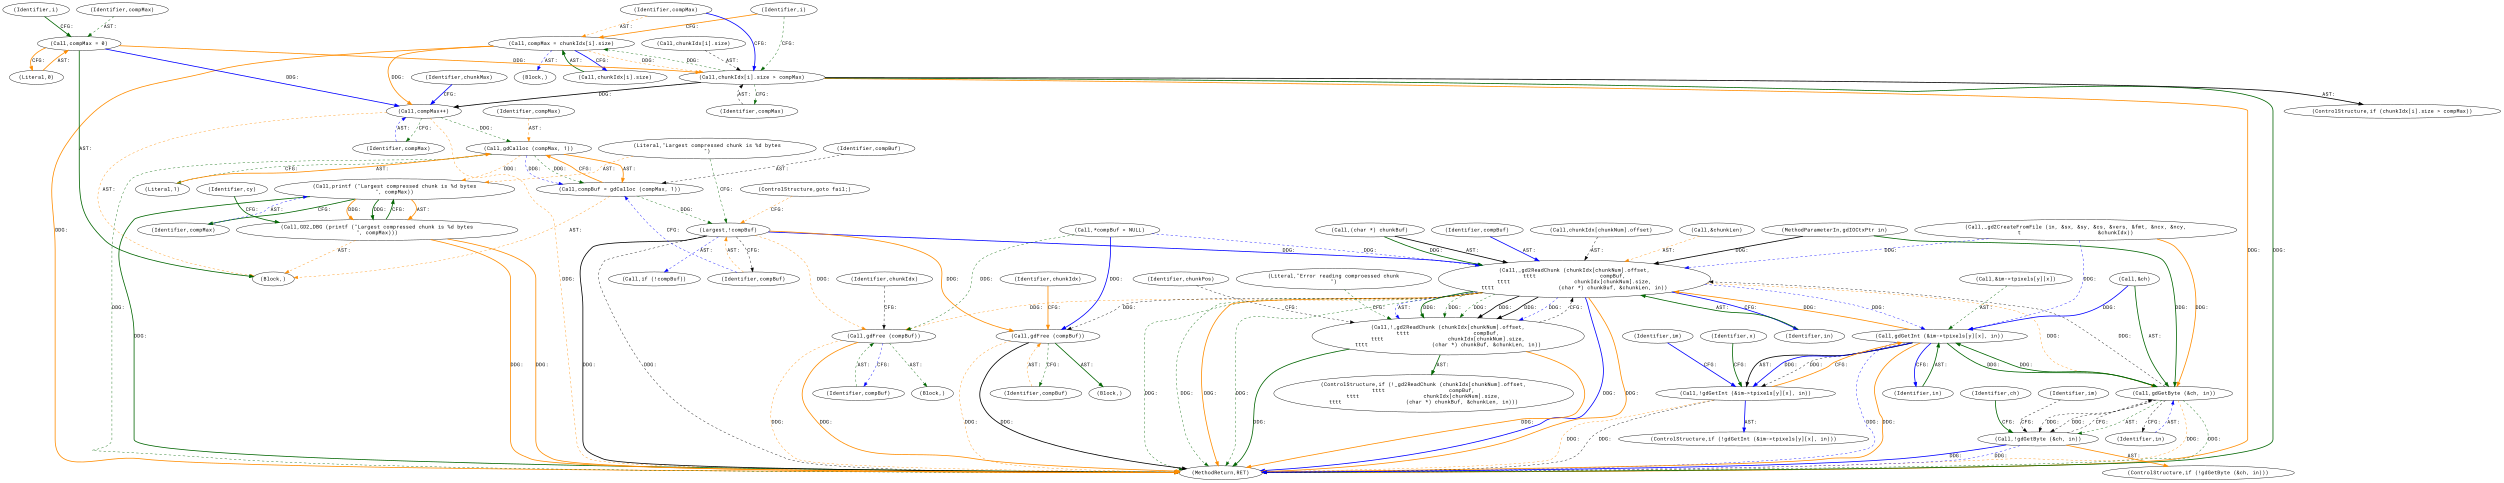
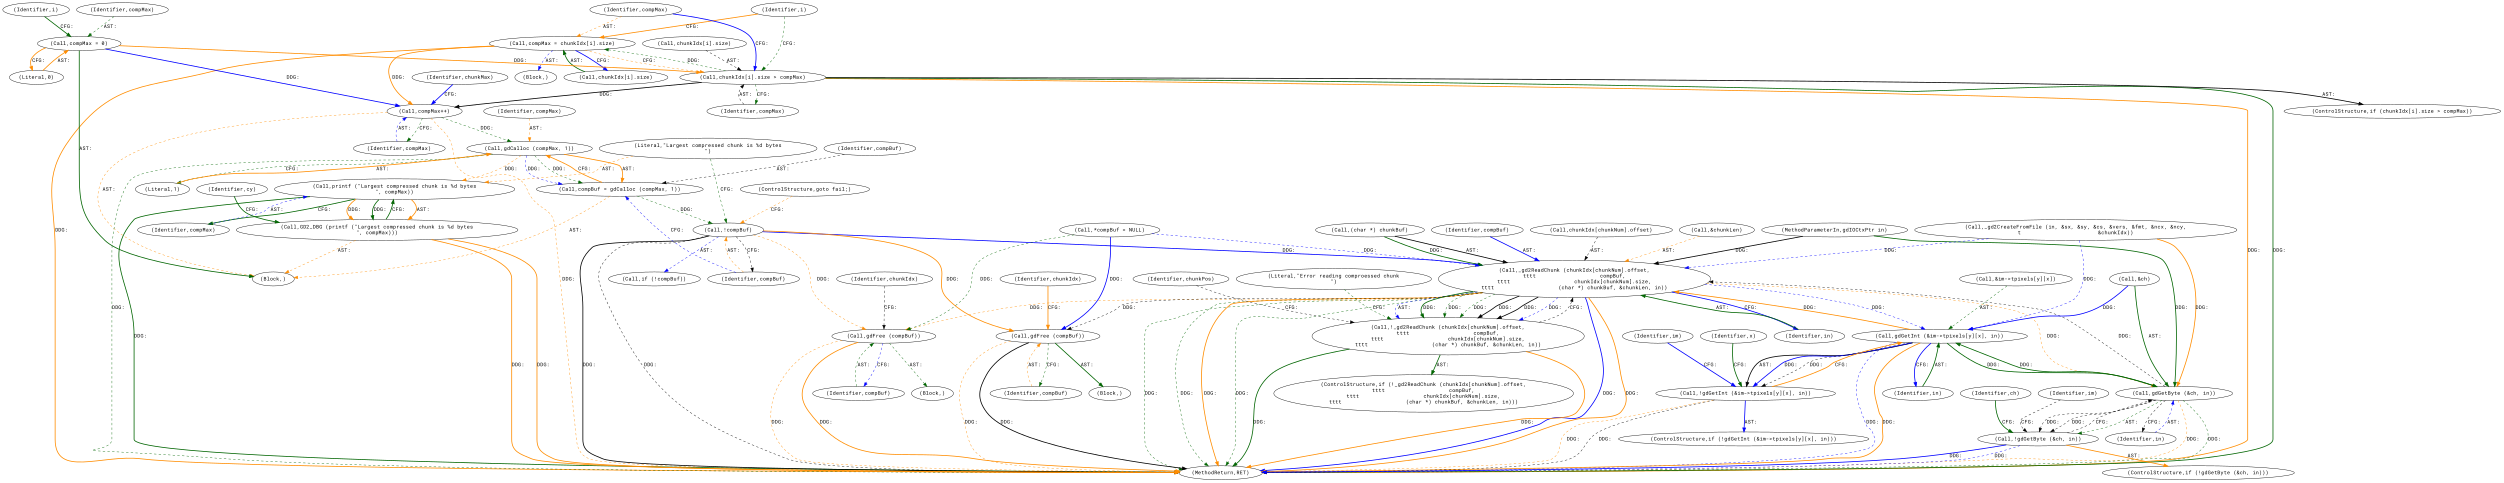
edge "(Call,compMax = chunkIdx[i].size)" -> "(Call,chunkIdx[i].size > compMax)": label "DDG: " -> "CFG: "
node "(Largest,!compBuf)": label "(Largest,!compBuf)" -> "(Call,!compBuf)"
